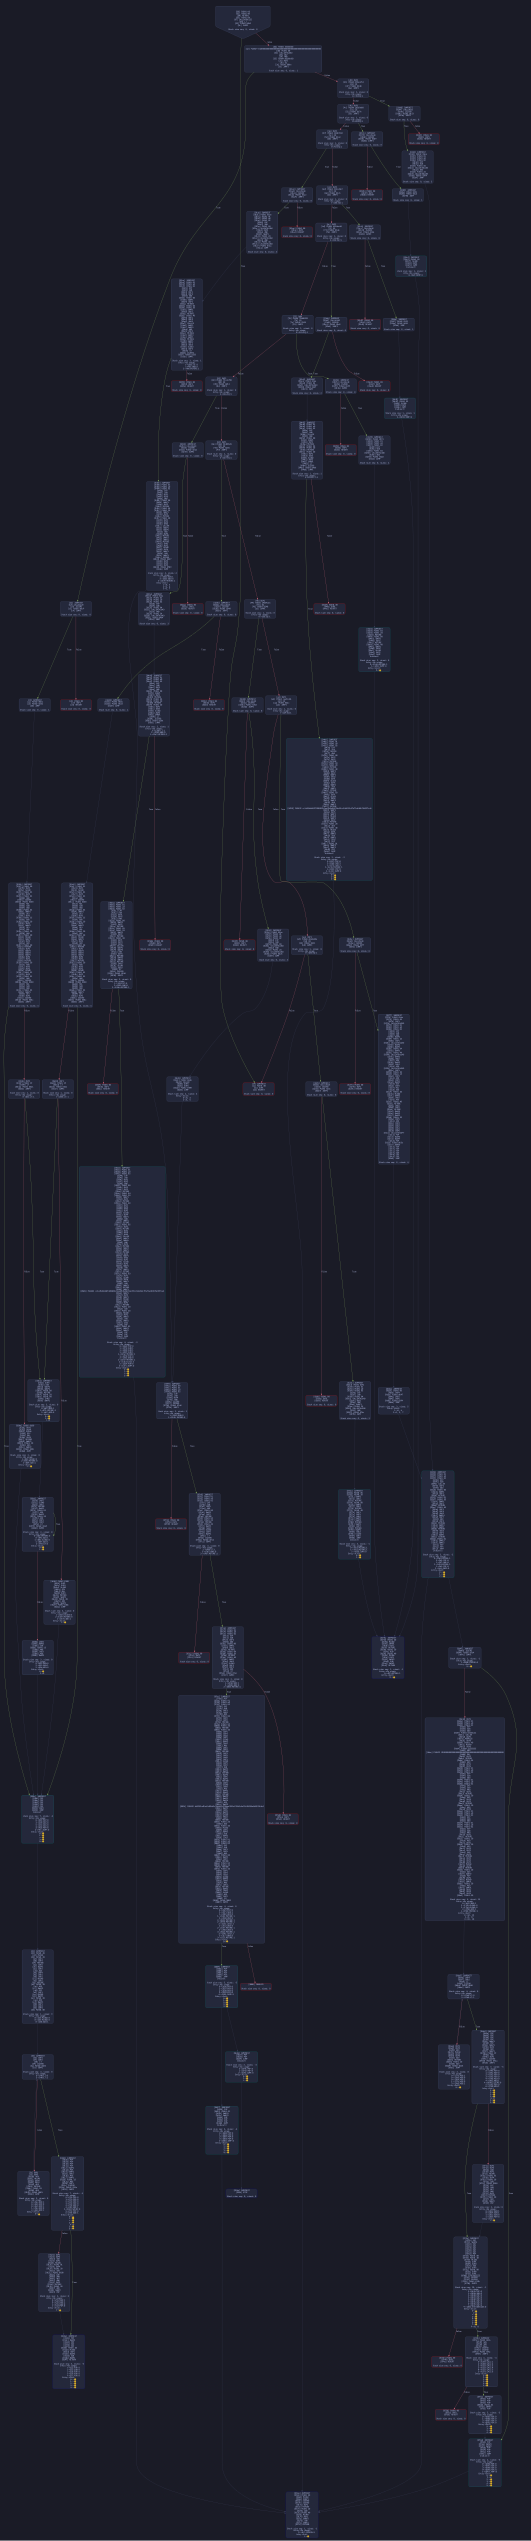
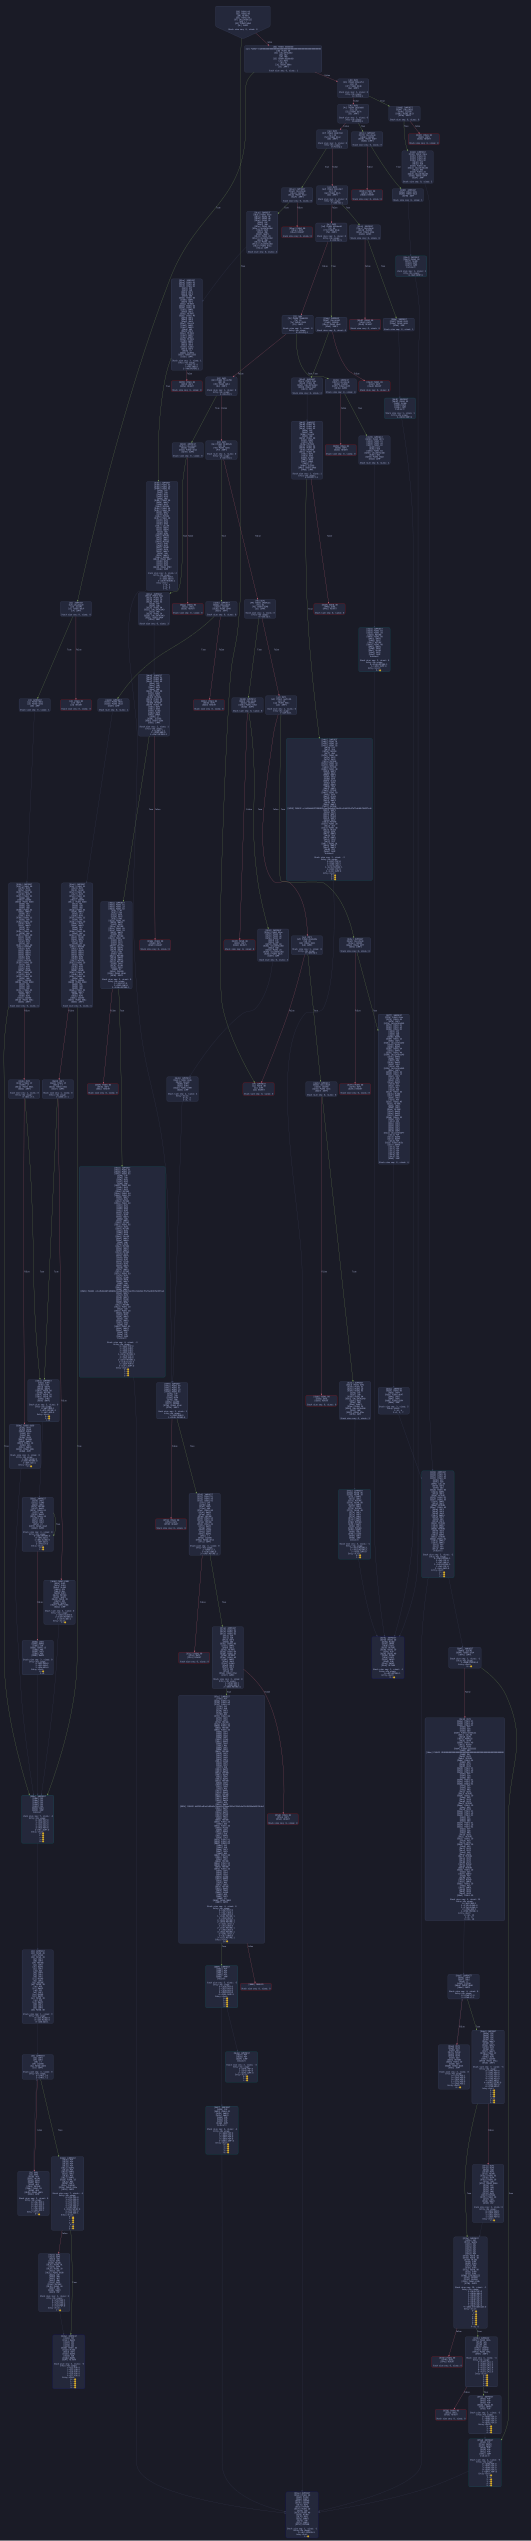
node "[026a] JUMPDEST [026b] STOP Stack size req: 0, sizeΔ: 0": removed
